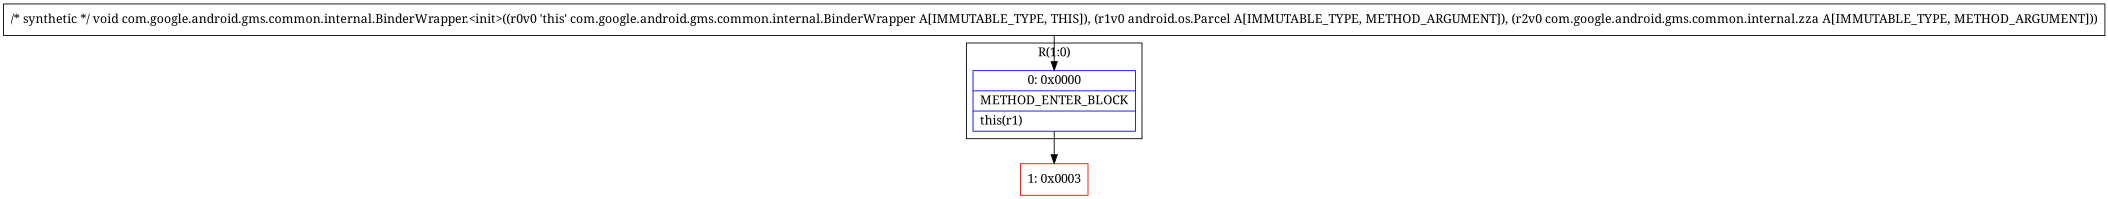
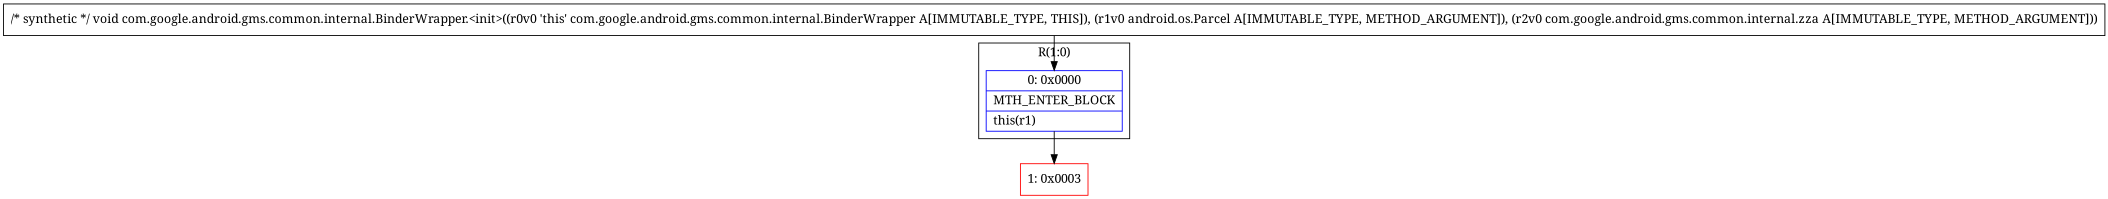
node "0: 0x0000": text "METHOD_ENTER_BLOCK" -> "MTH_ENTER_BLOCK"
